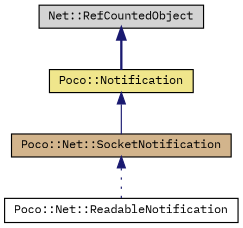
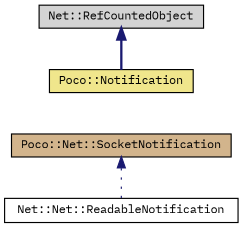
edge "Poco::Net::SocketNotification" -> "Poco::Notification": removed
node "Poco::Net::ReadableNotification": label "Poco::Net::ReadableNotification" -> "Net::Net::ReadableNotification"
